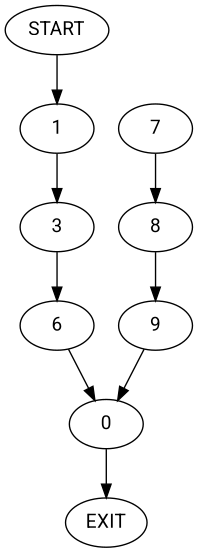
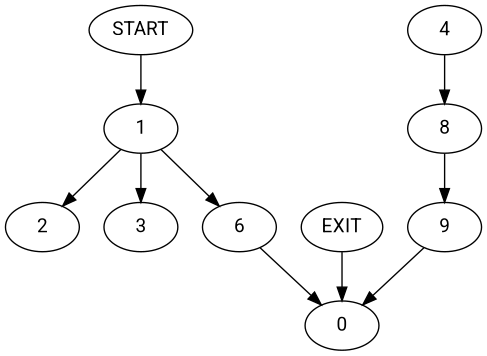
node "7": label "7" -> "4"
node "2": added
edge "3" -> "6": now "1" -> "6"
edge "0" -> "EXIT": reversed
